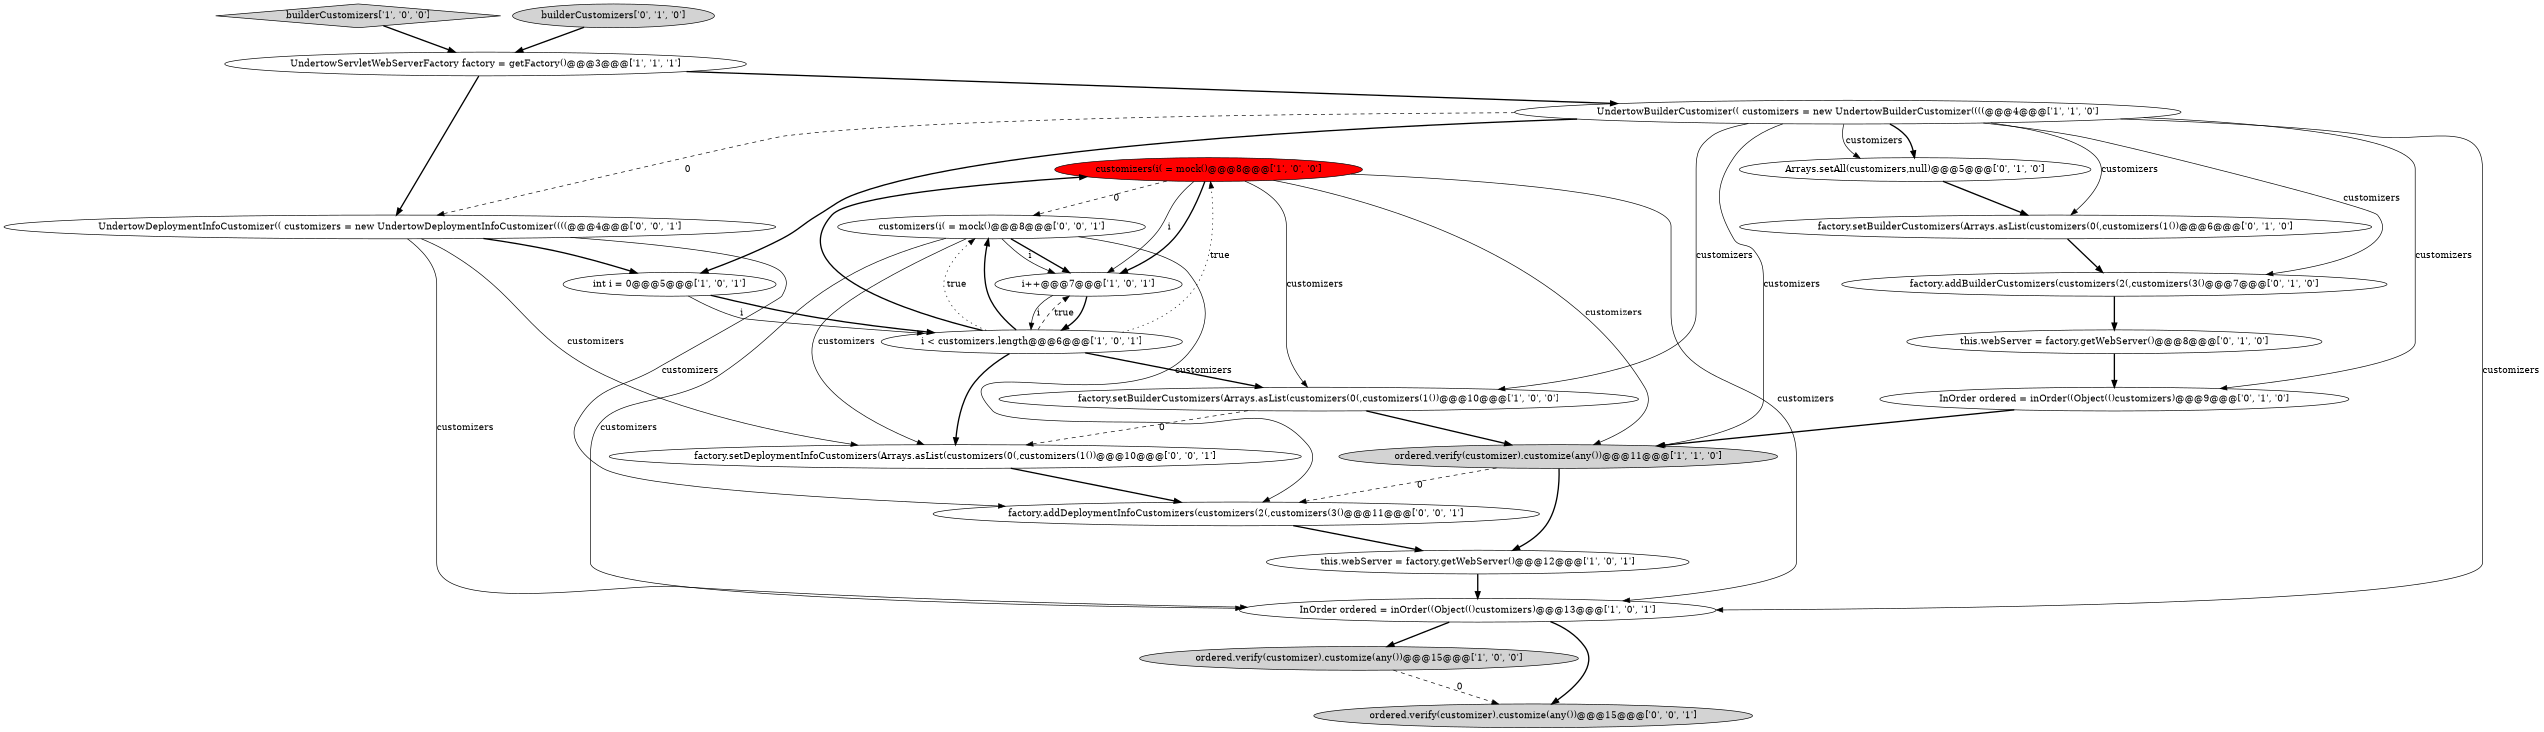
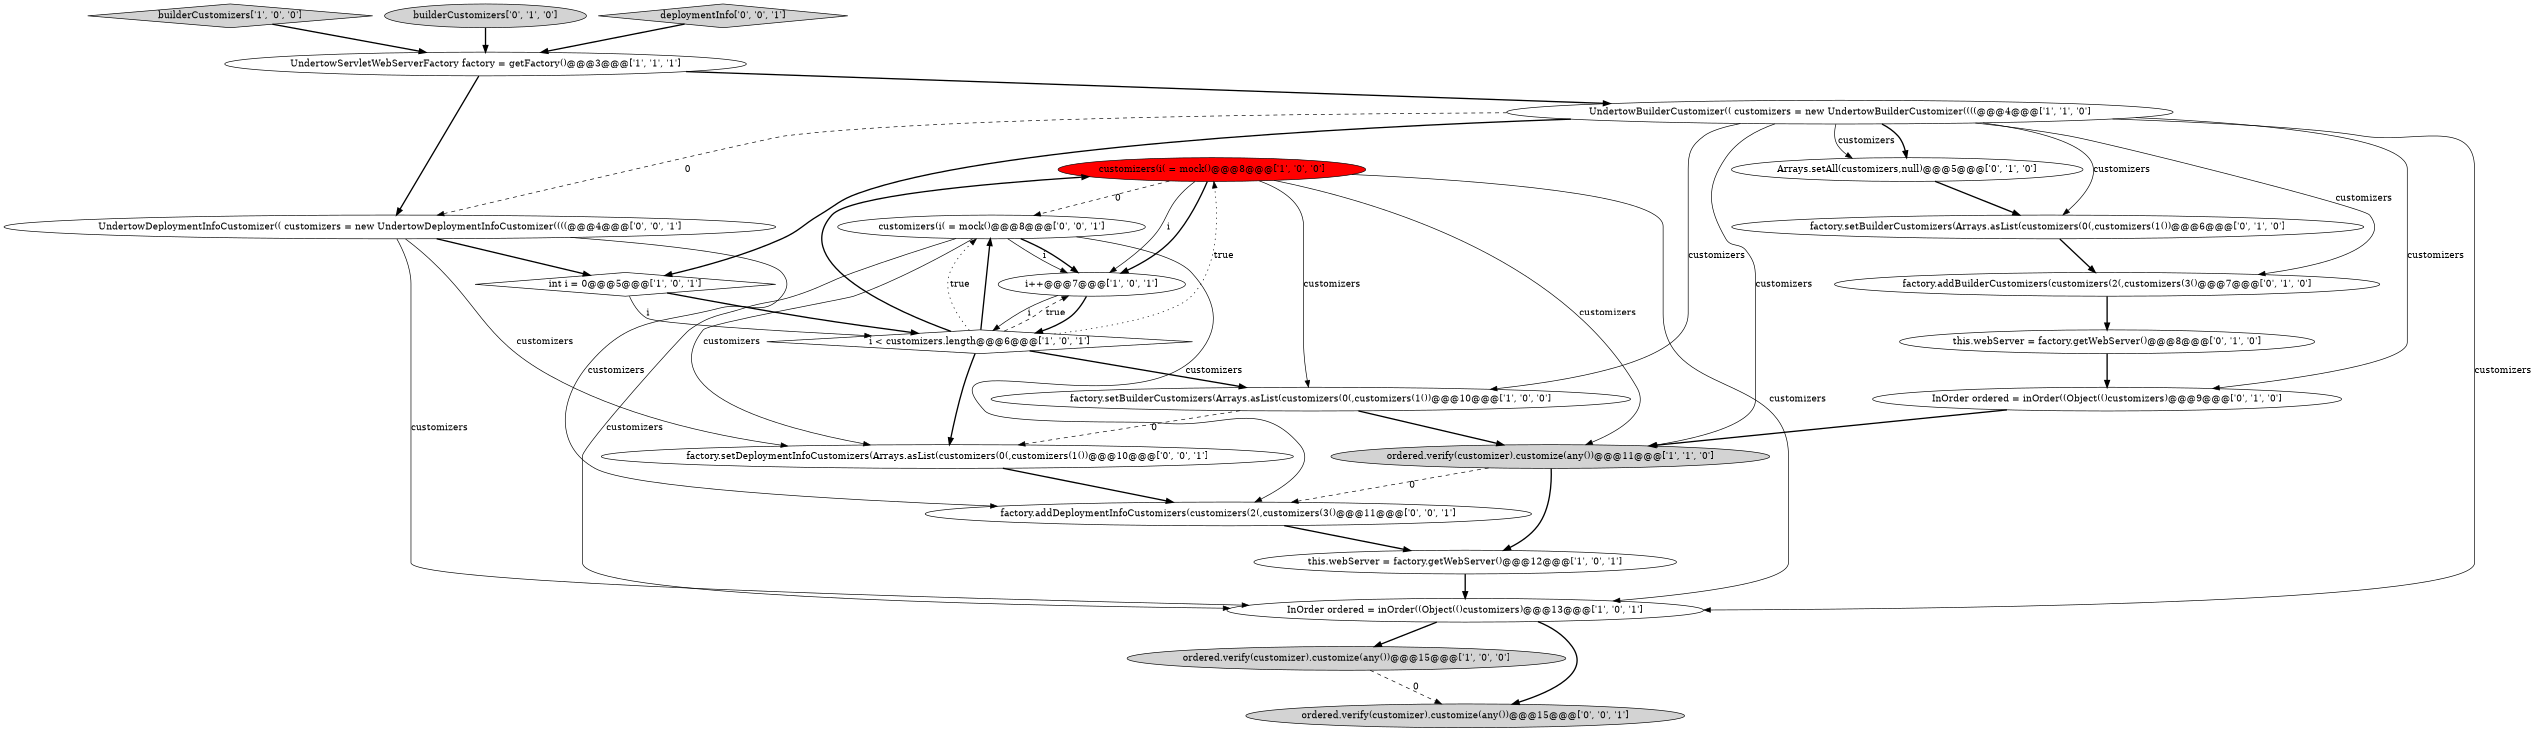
node "deploymentInfo['0', '0', '1']": added
node "int i = 0@@@5@@@['1', '0', '1']": shape ellipse -> diamond
node "i < customizers.length@@@6@@@['1', '0', '1']": shape ellipse -> diamond
